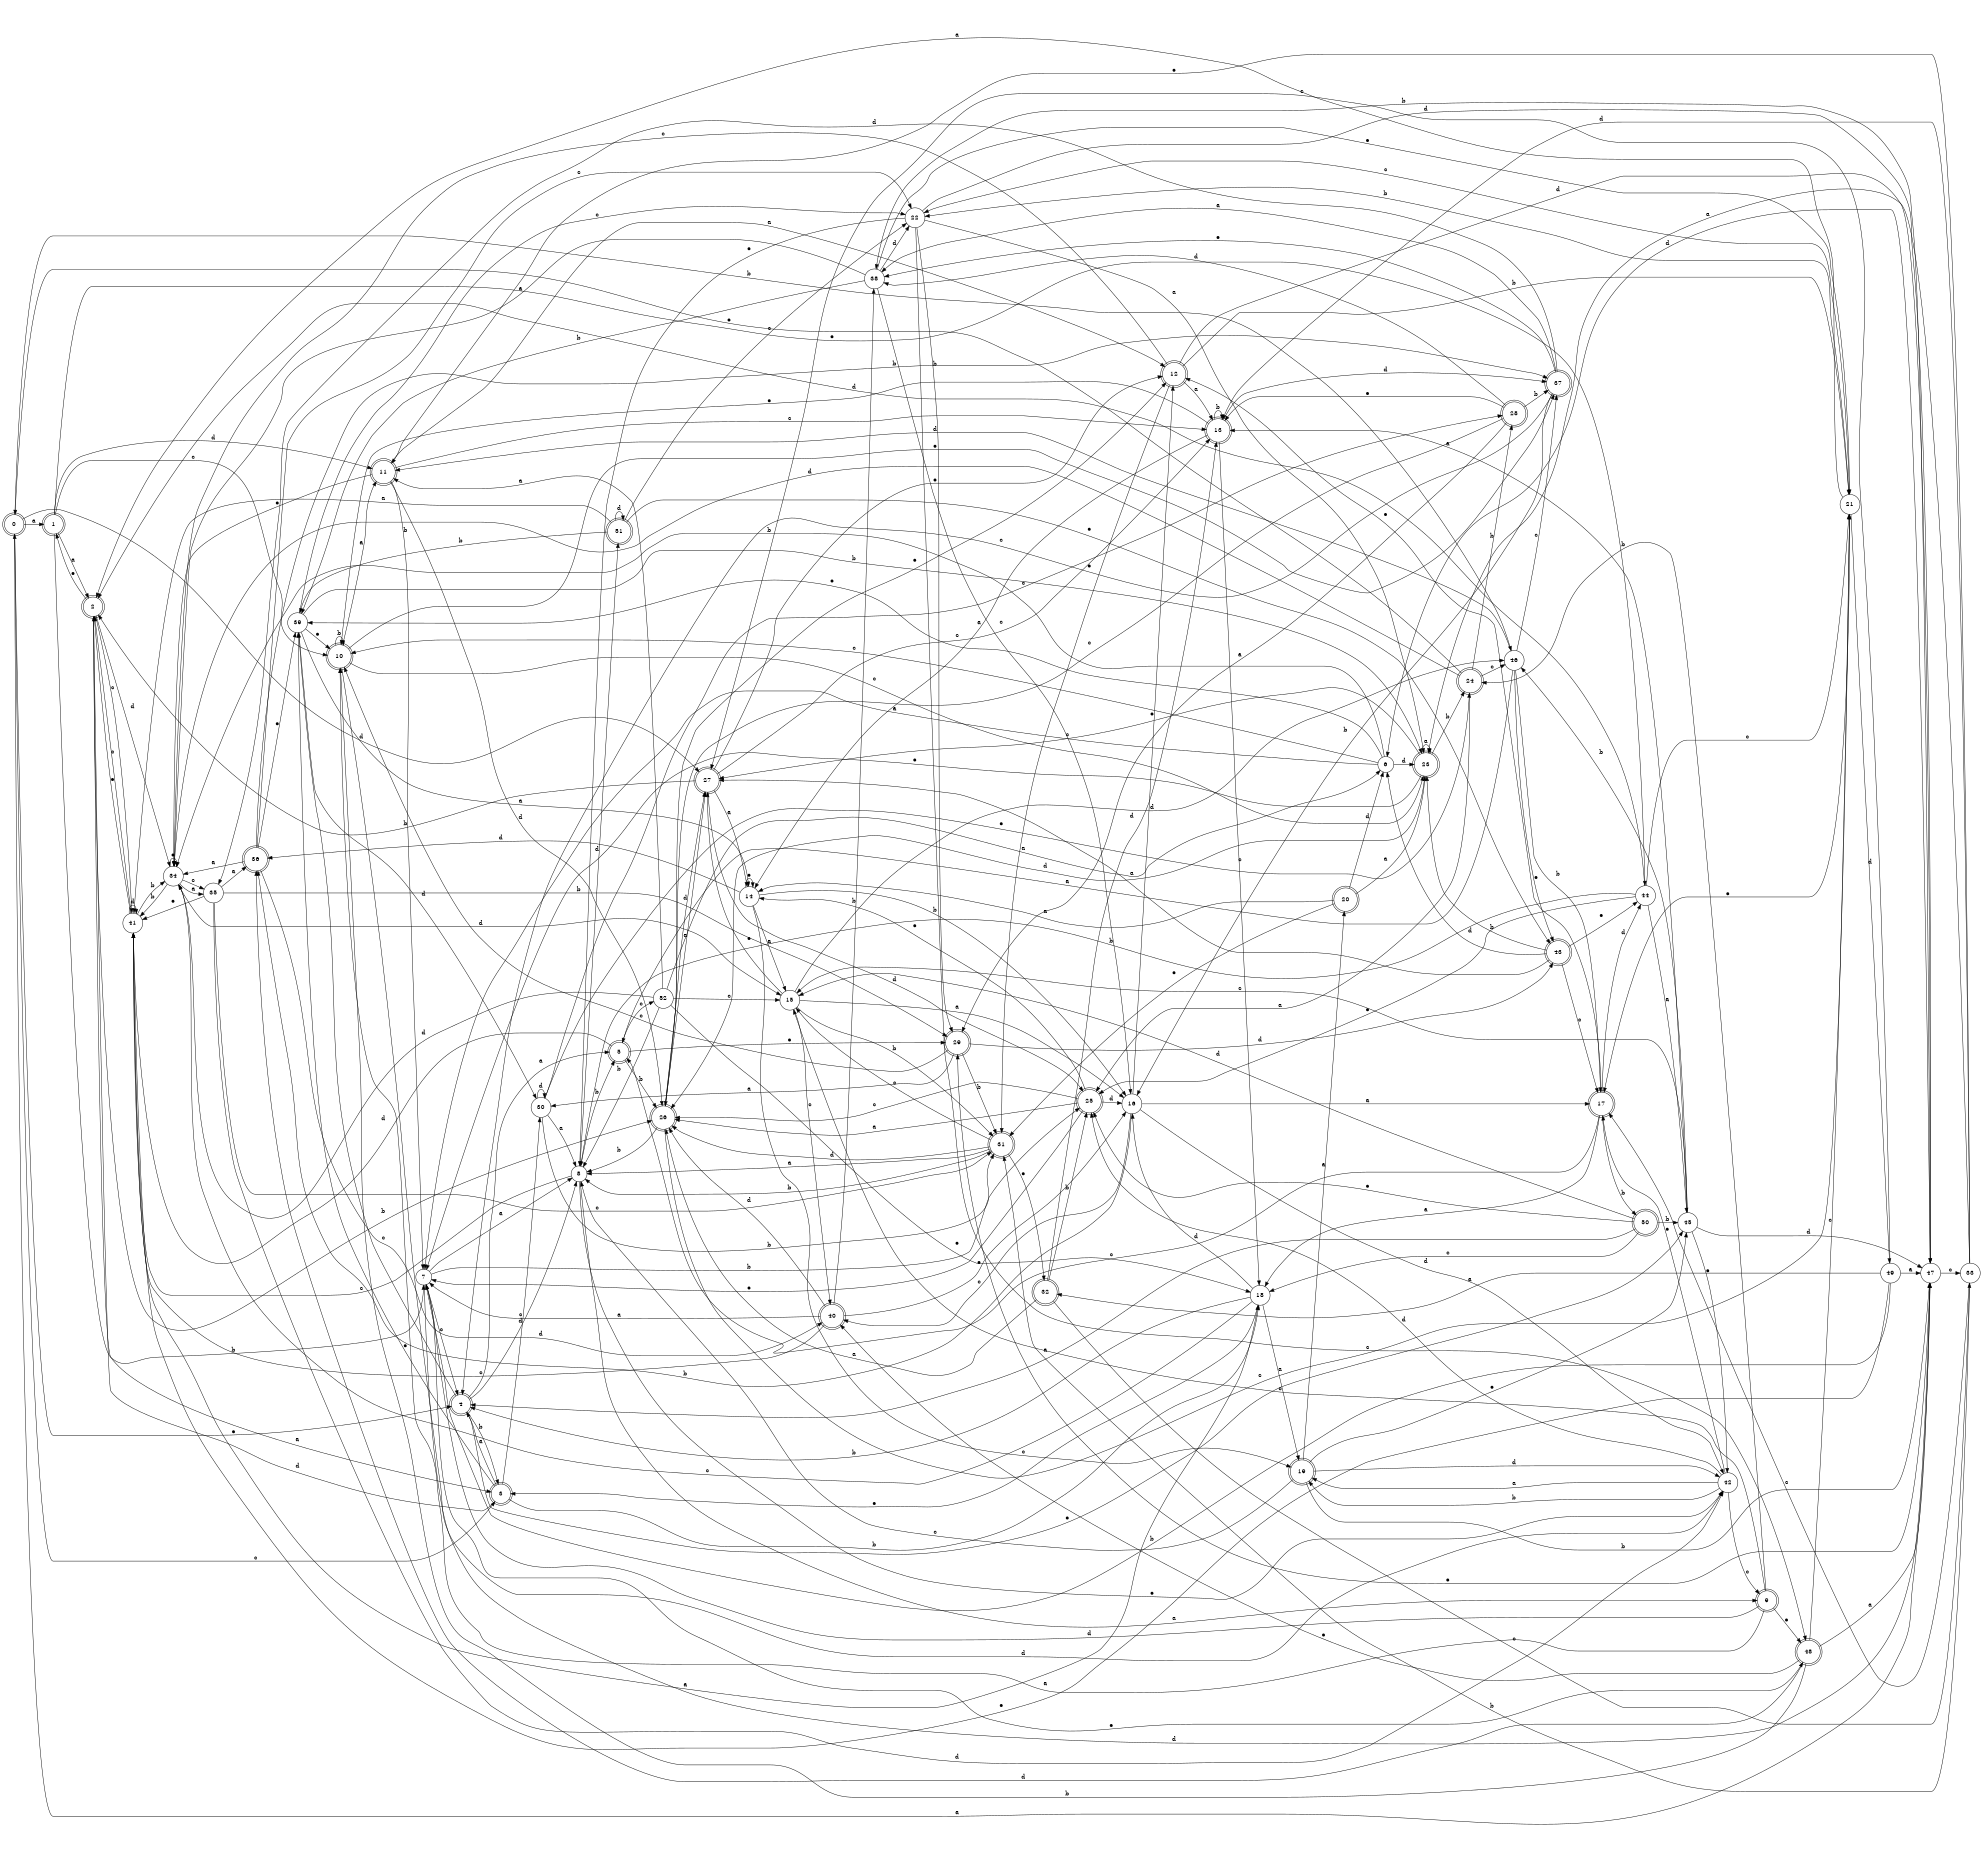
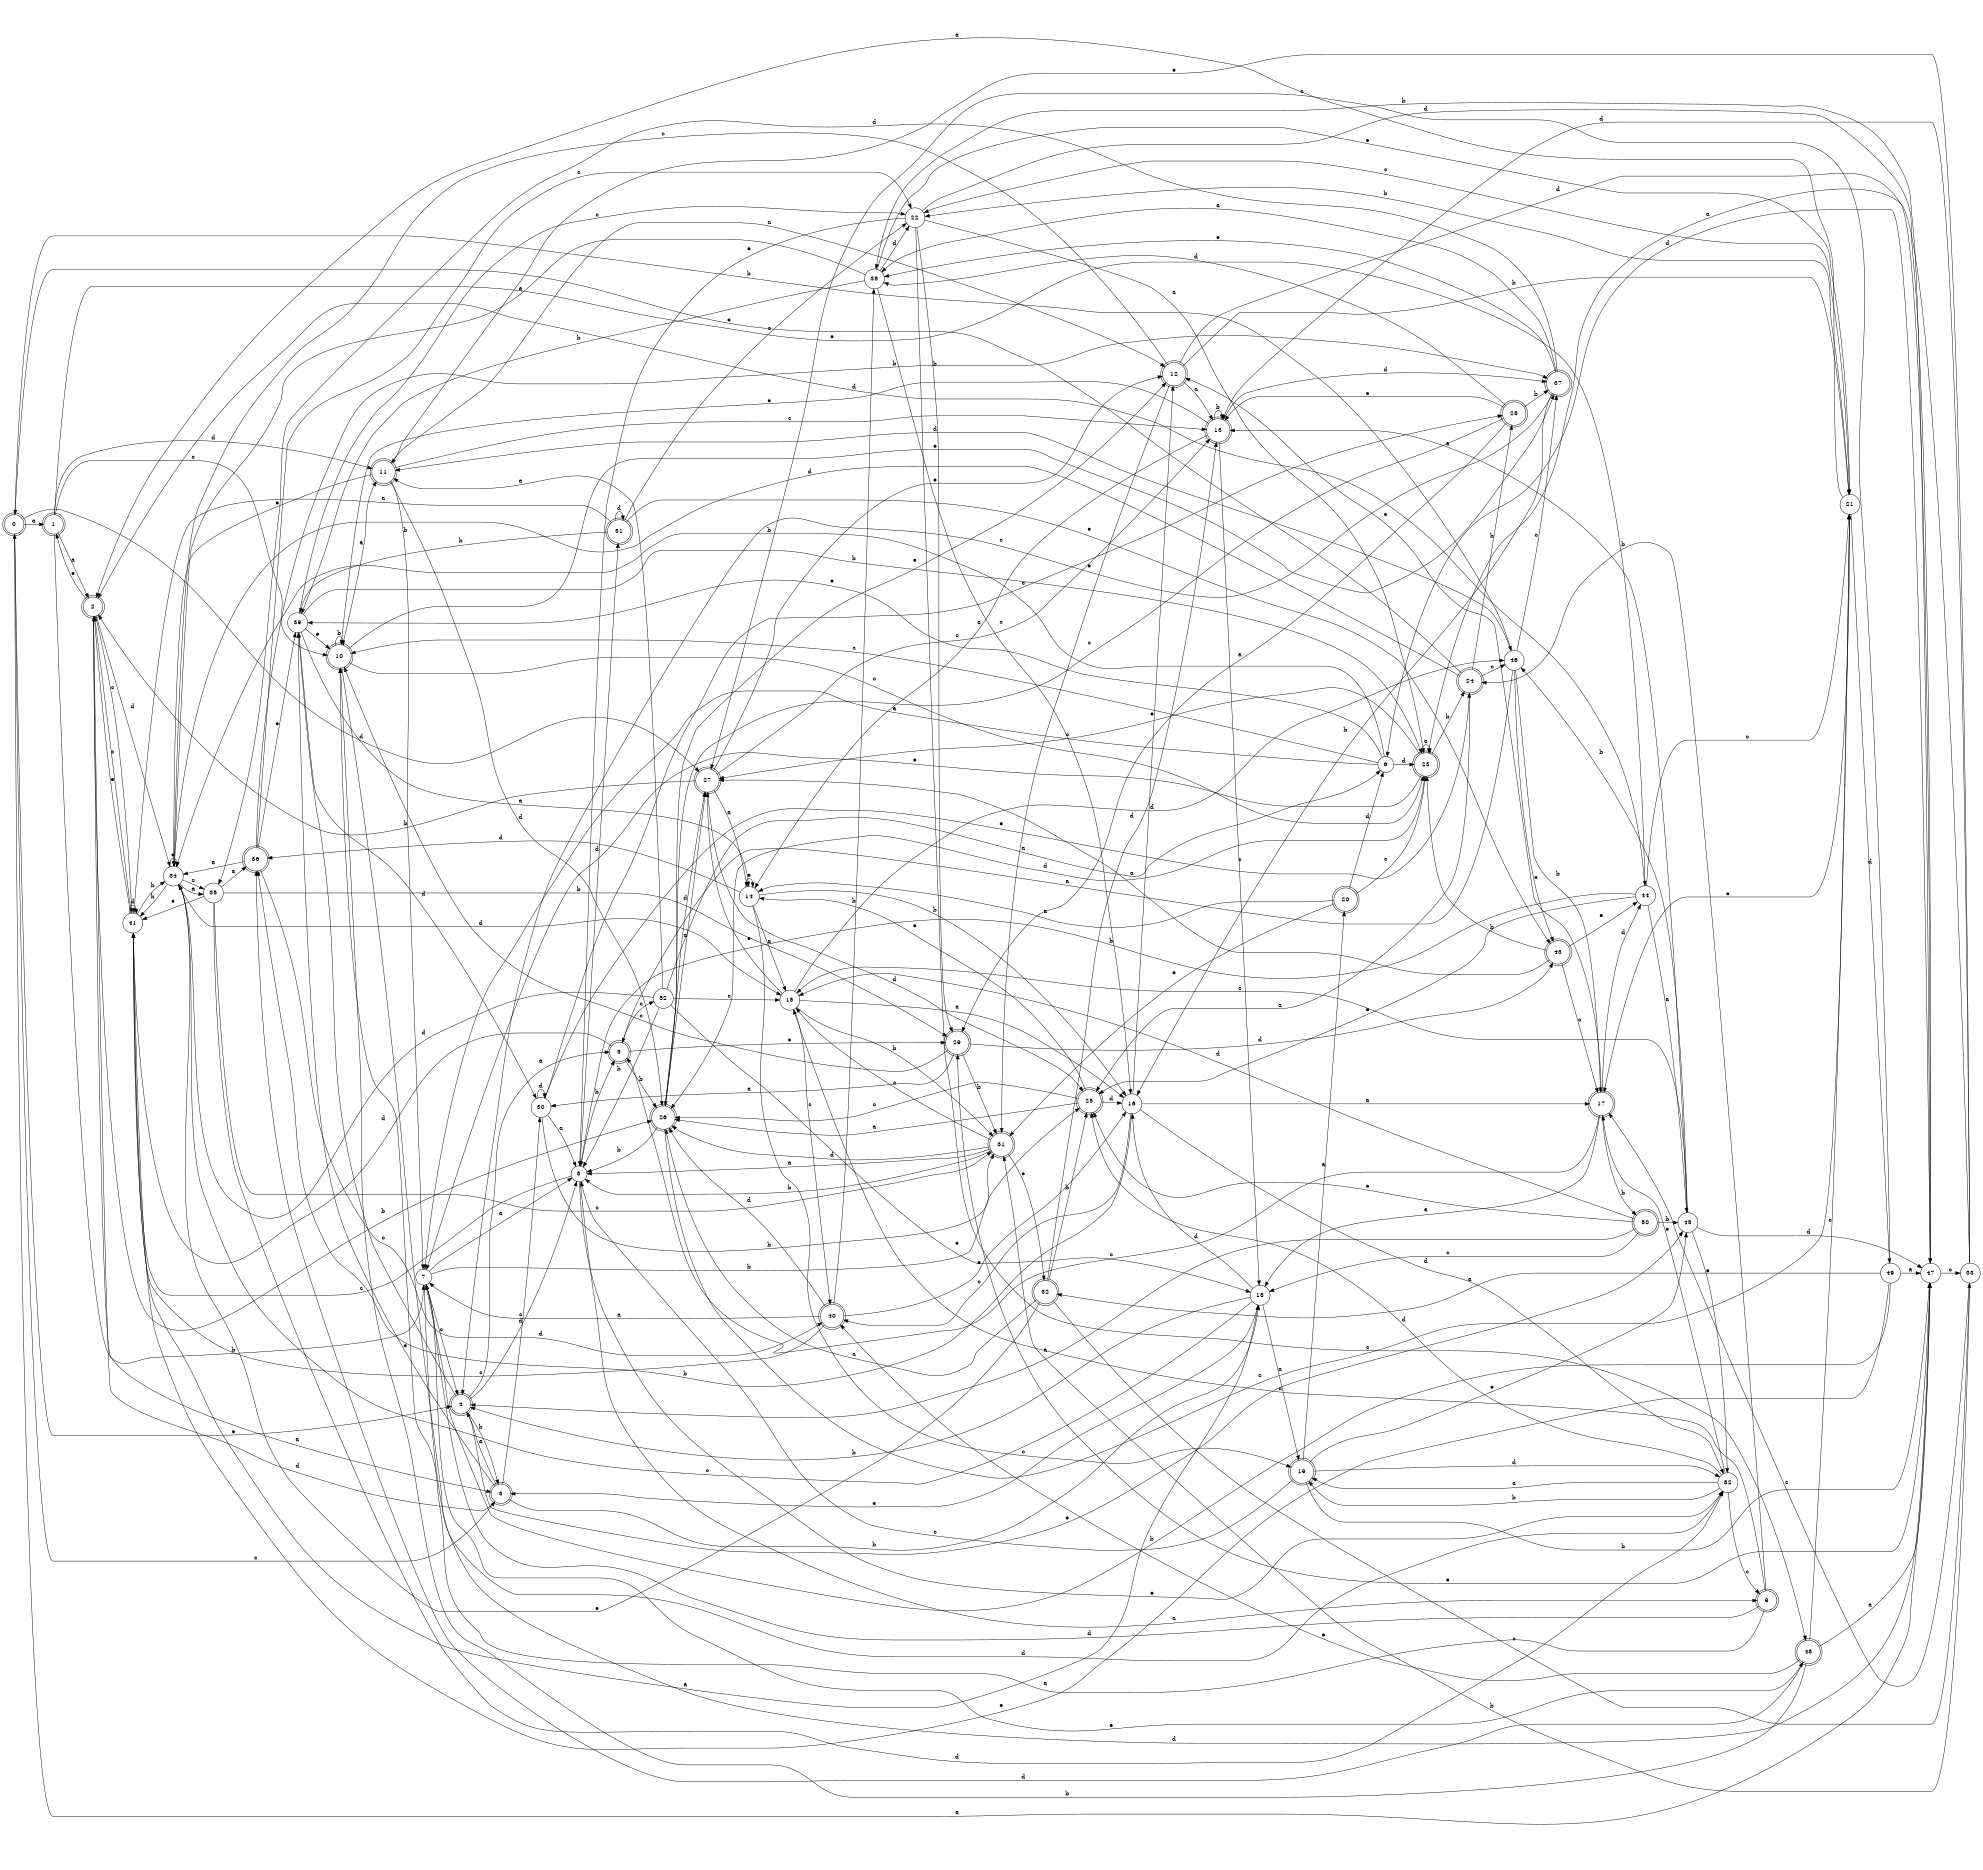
edge "20" -> "23": label "a" -> "c"
edge "43" -> "6": removed, label "d"
edge "25" -> "7": removed, label "e"
node "42": label "42" -> "82"
edge "32" -> "34": added, label "e"
edge "9" -> "48": removed, label "e"
